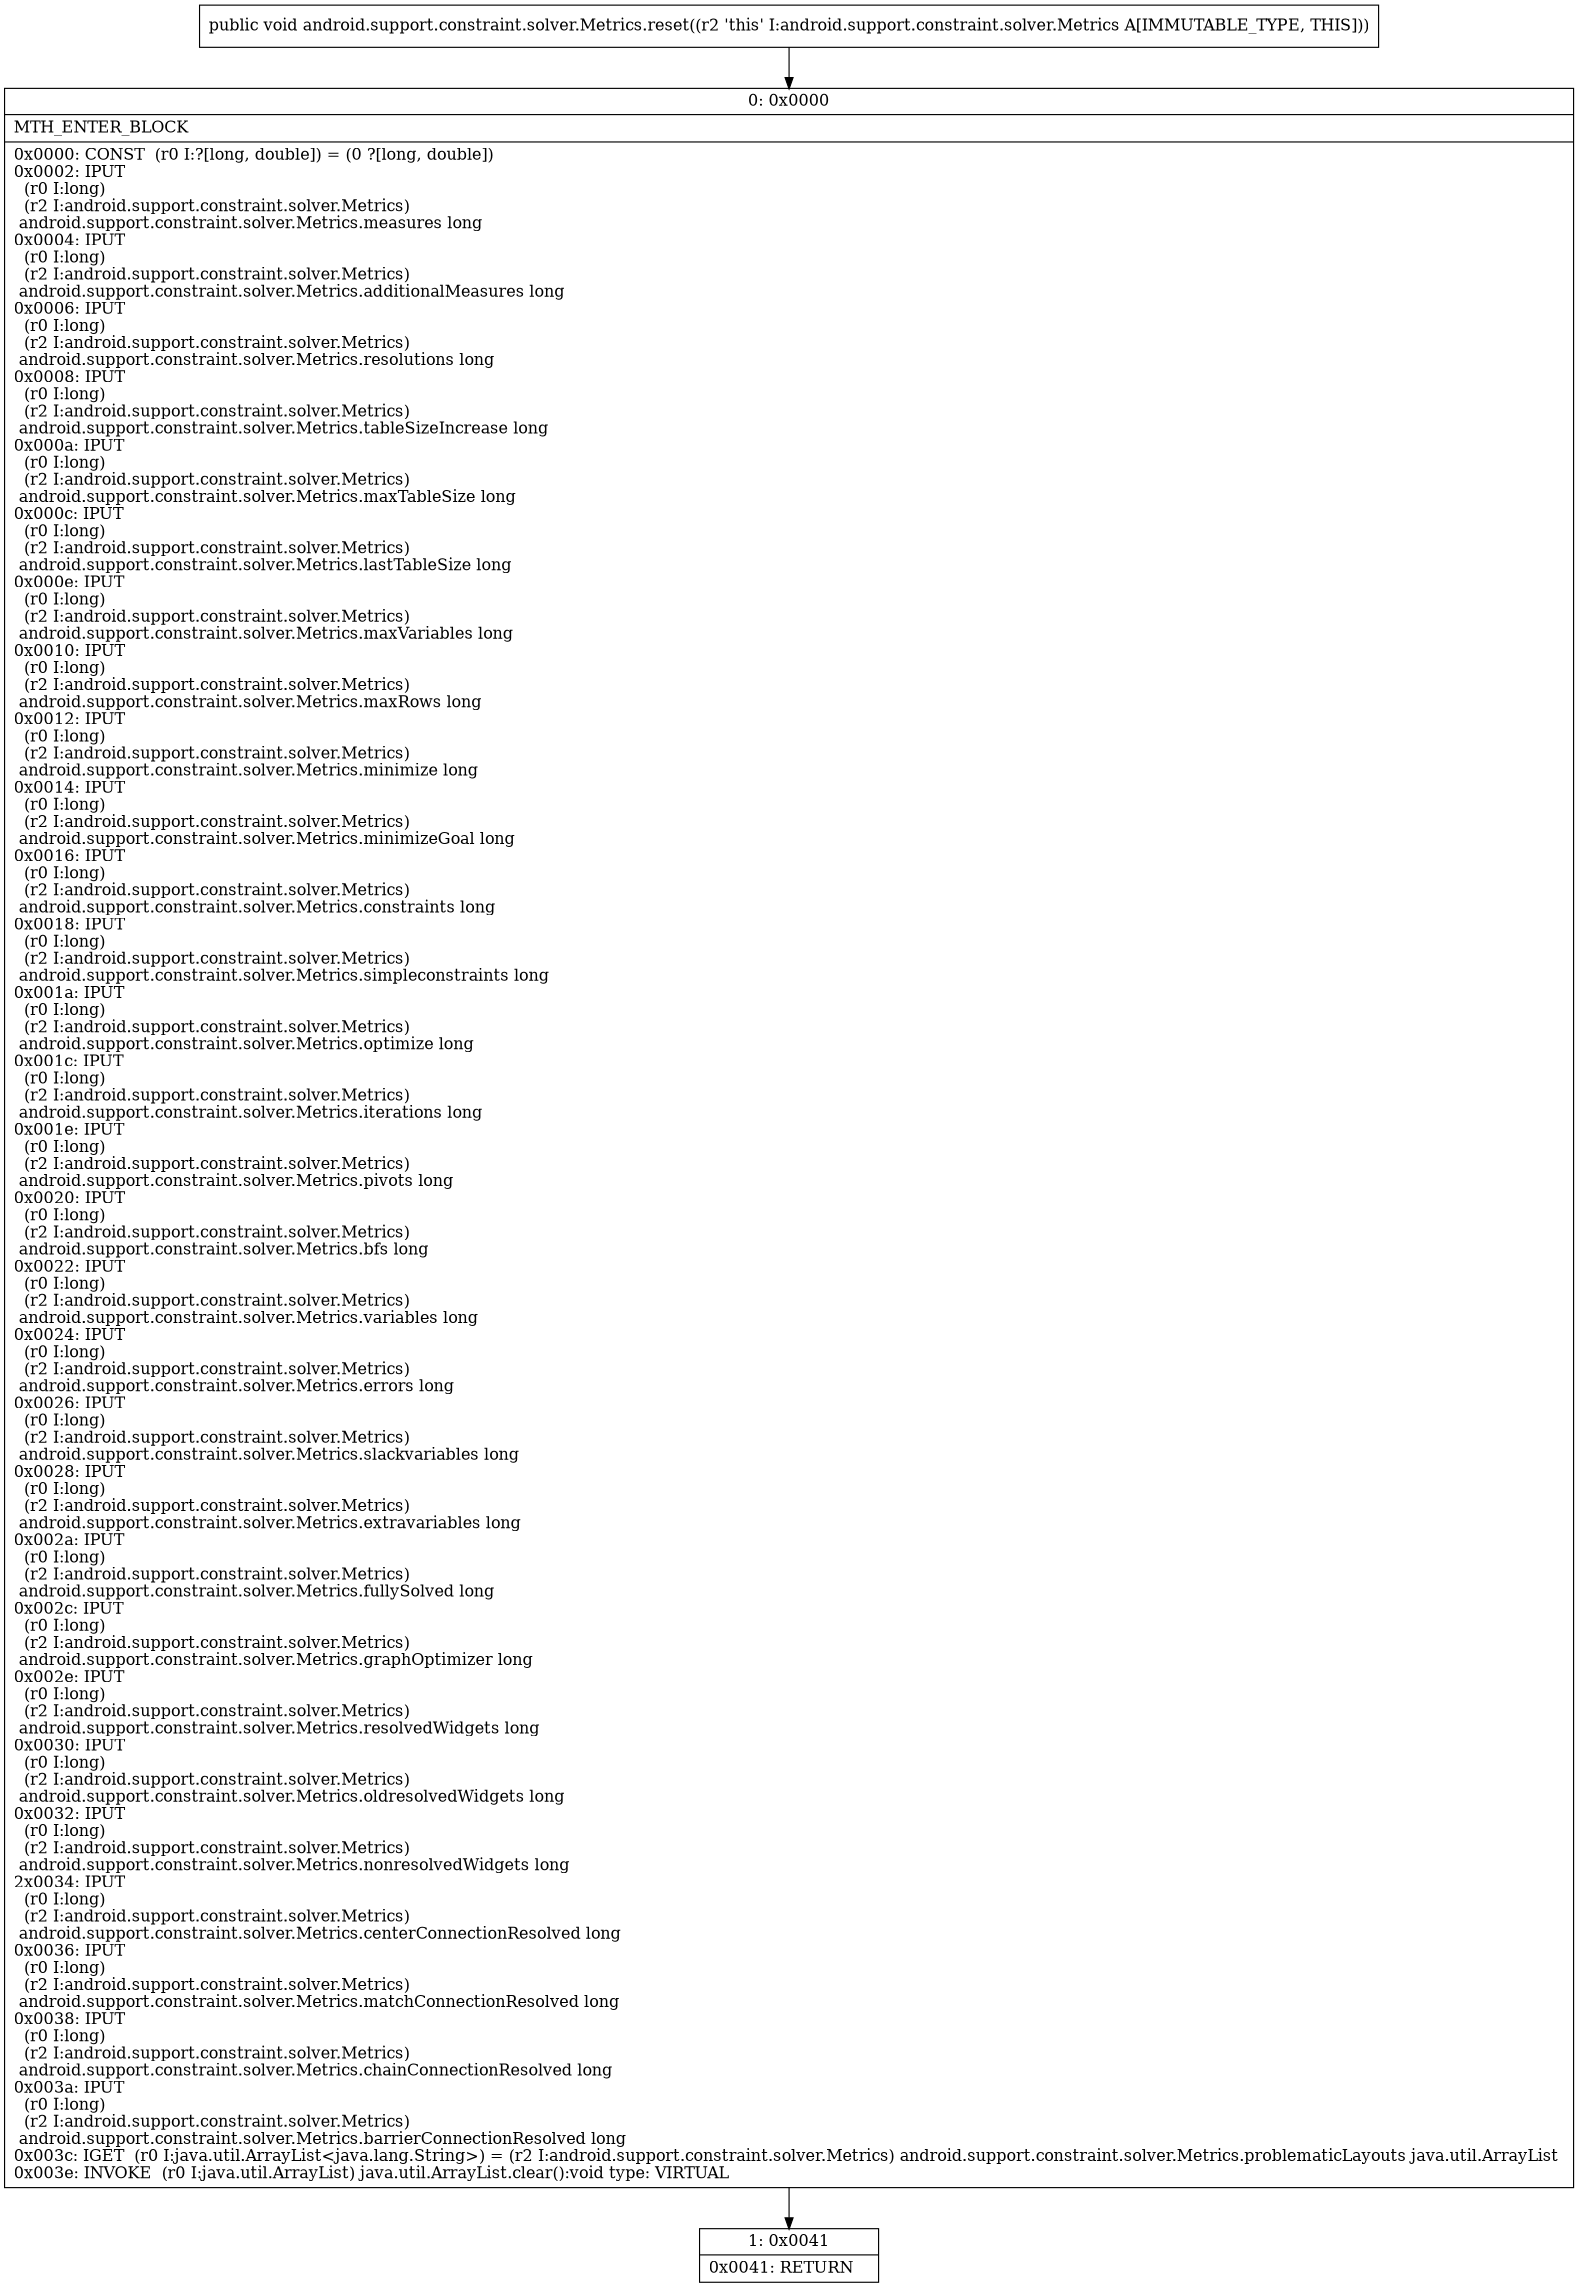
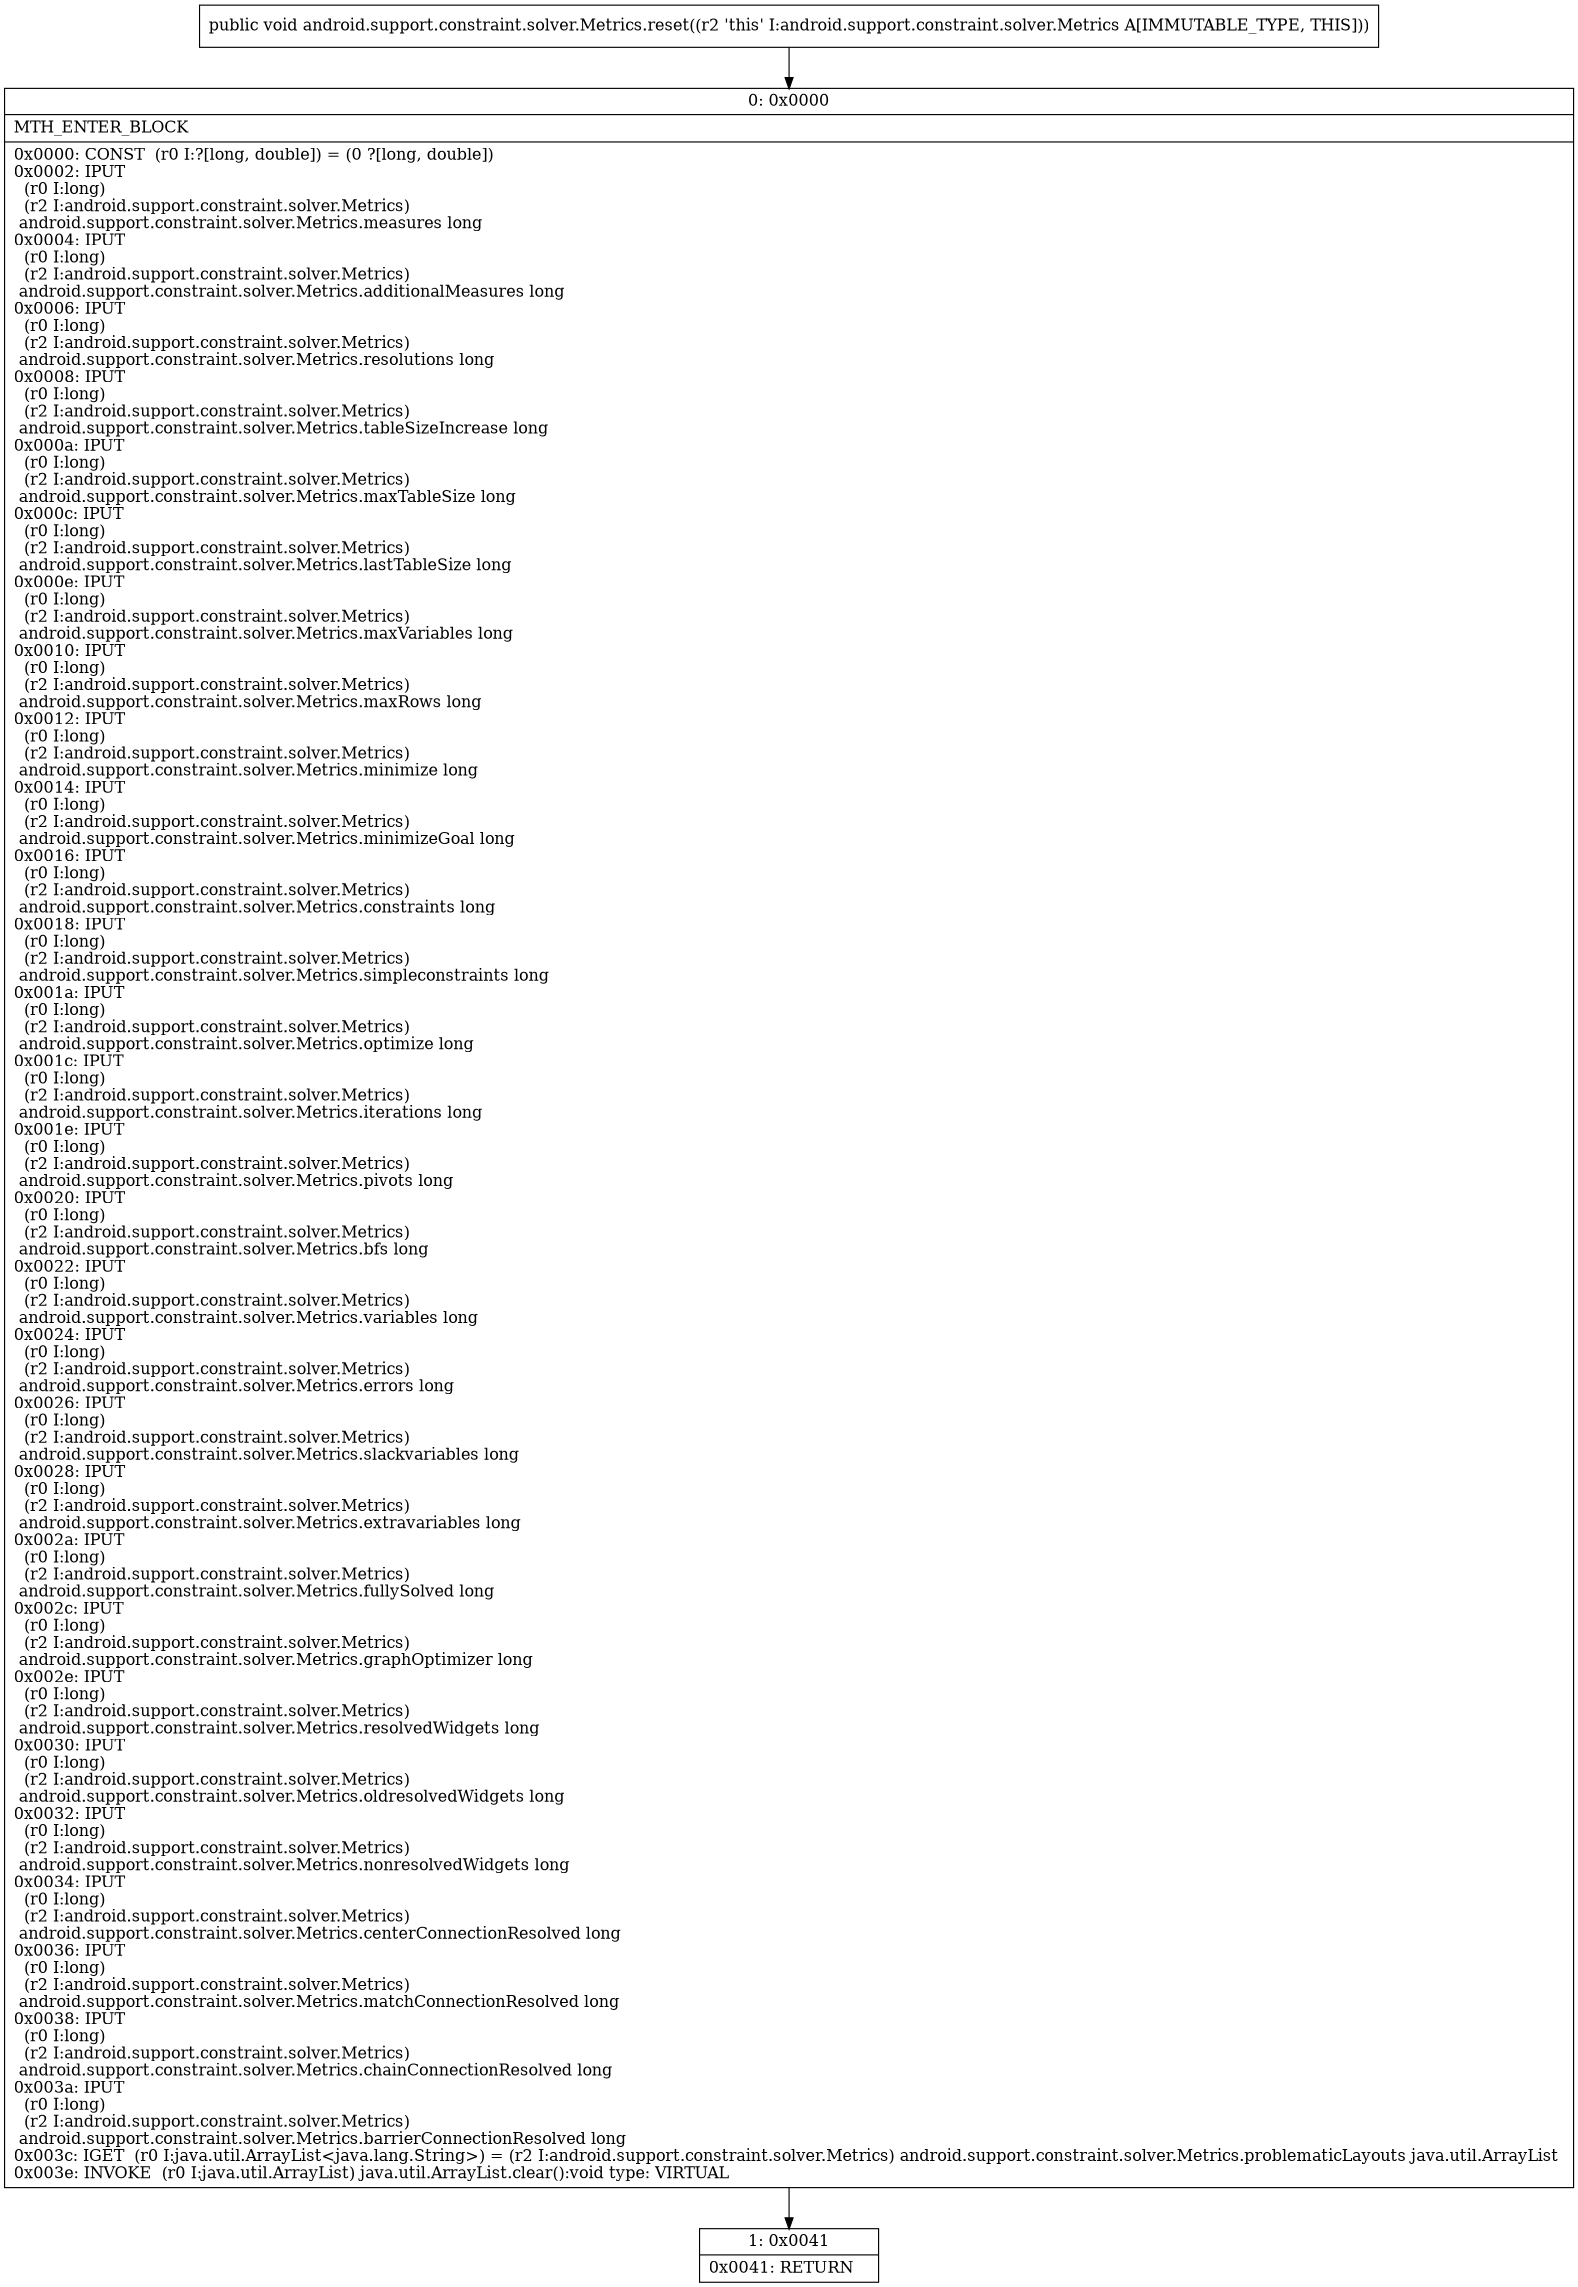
node "0: 0x0000": text "2x0034: IPUT" -> "0x0034: IPUT"
